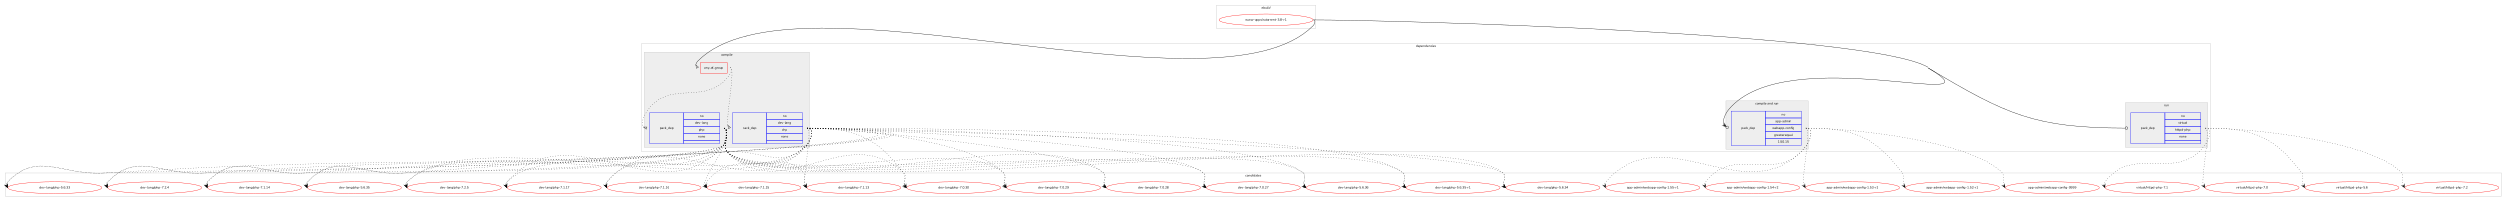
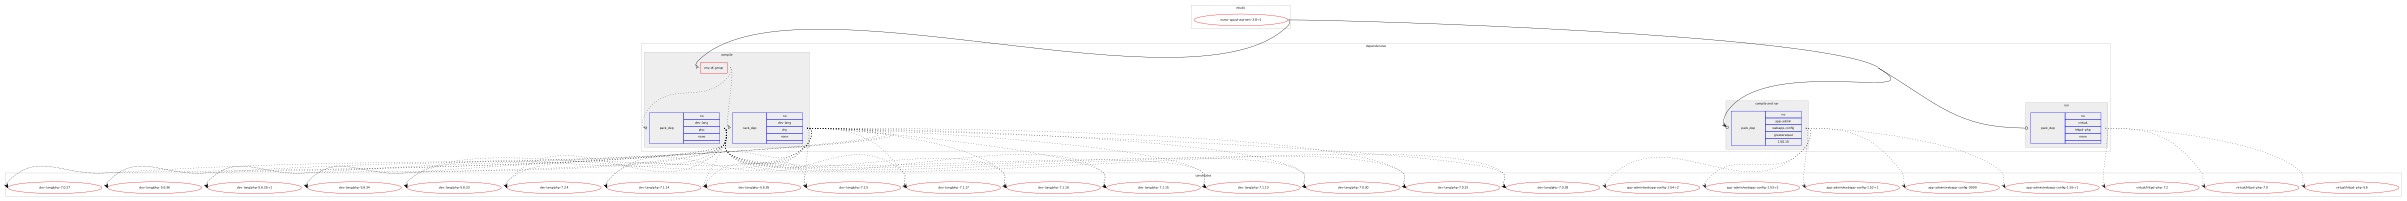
node "virtual/httpd-php-7.1": removed
